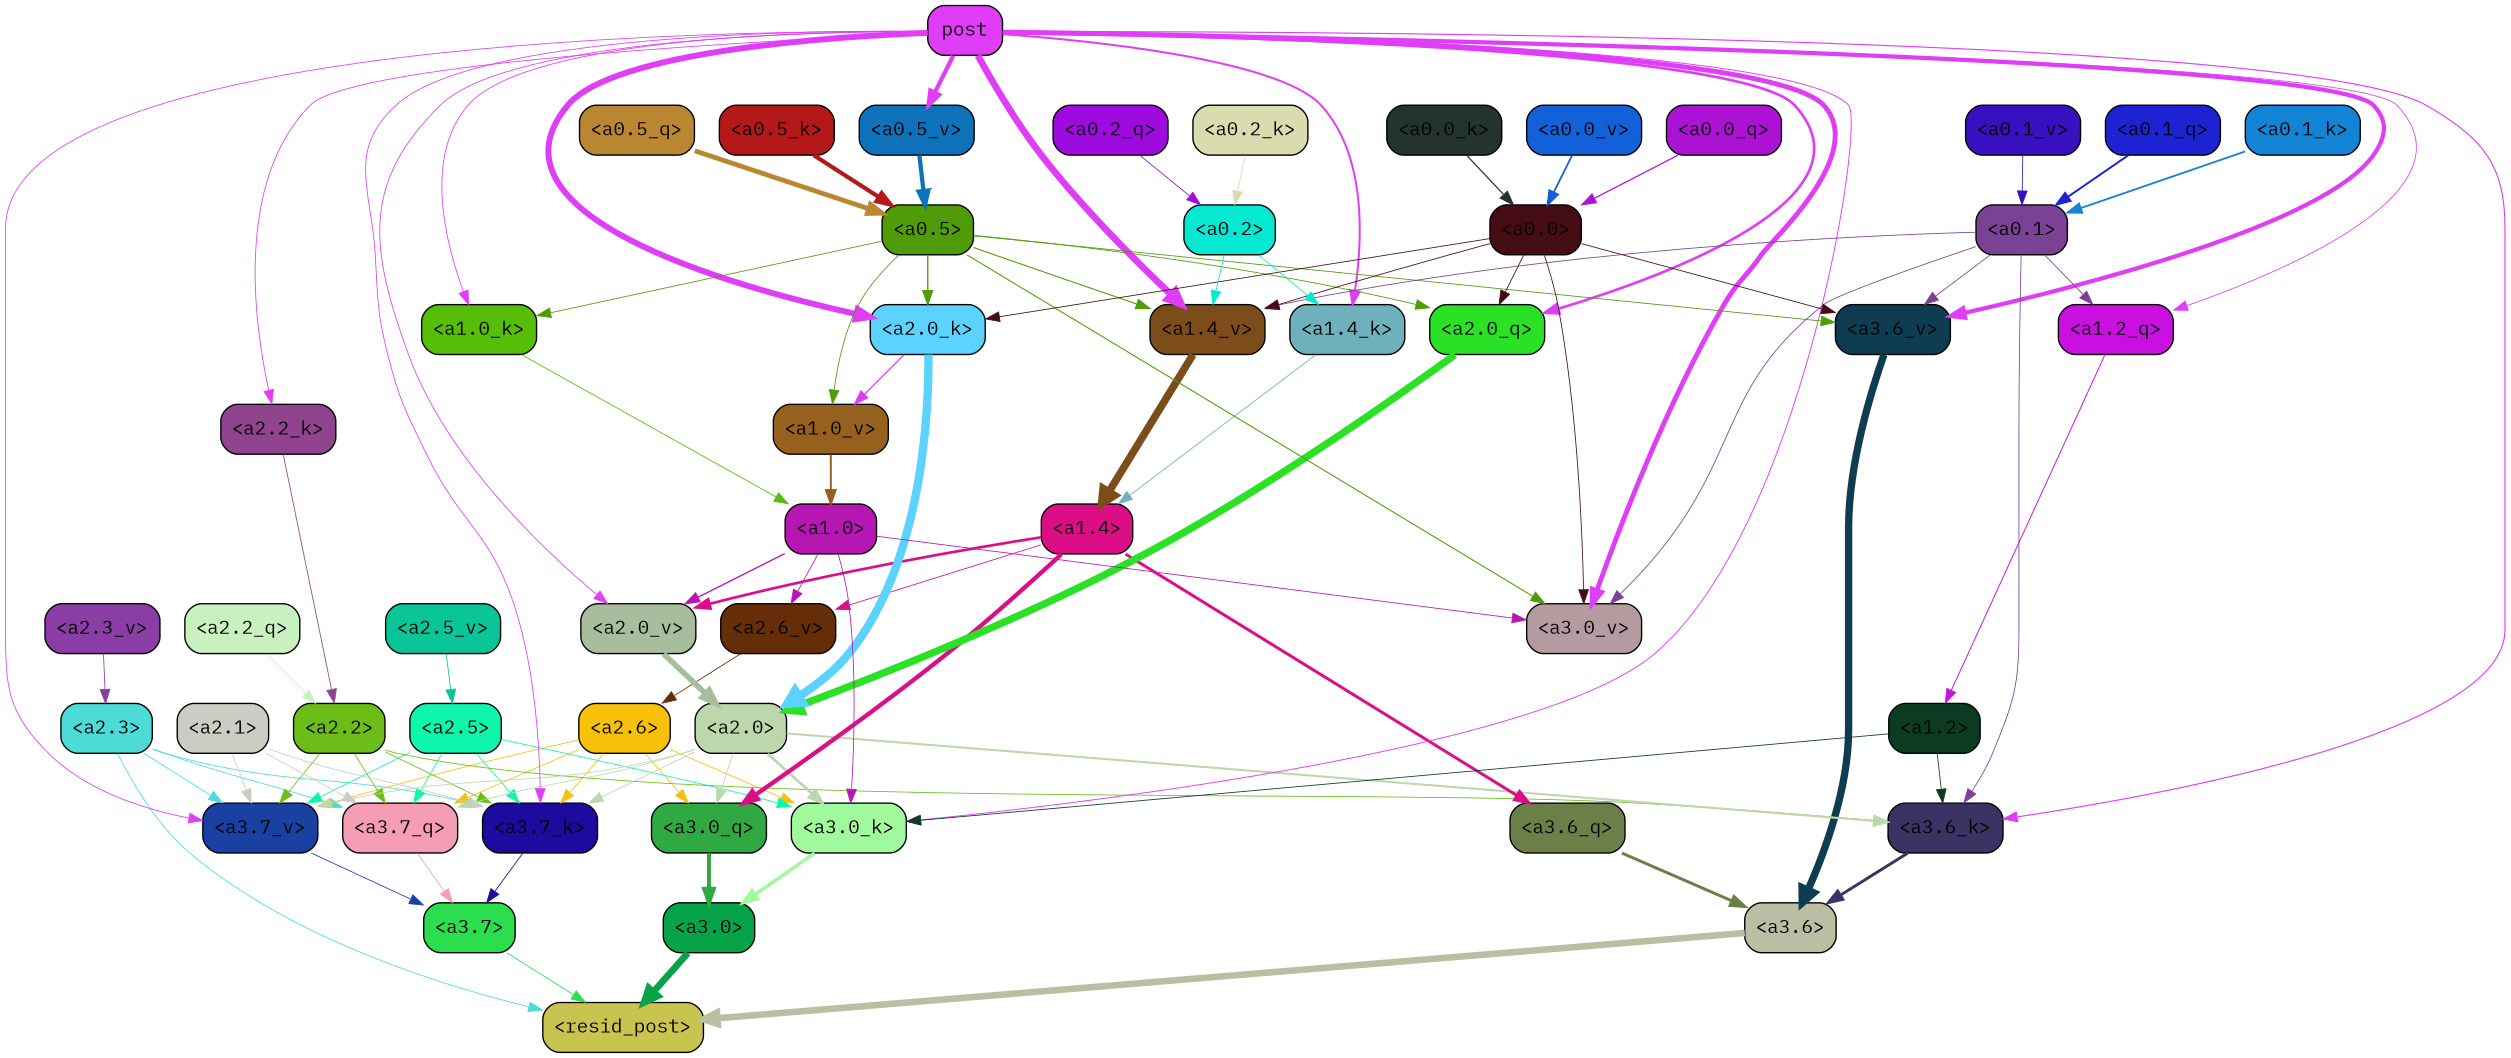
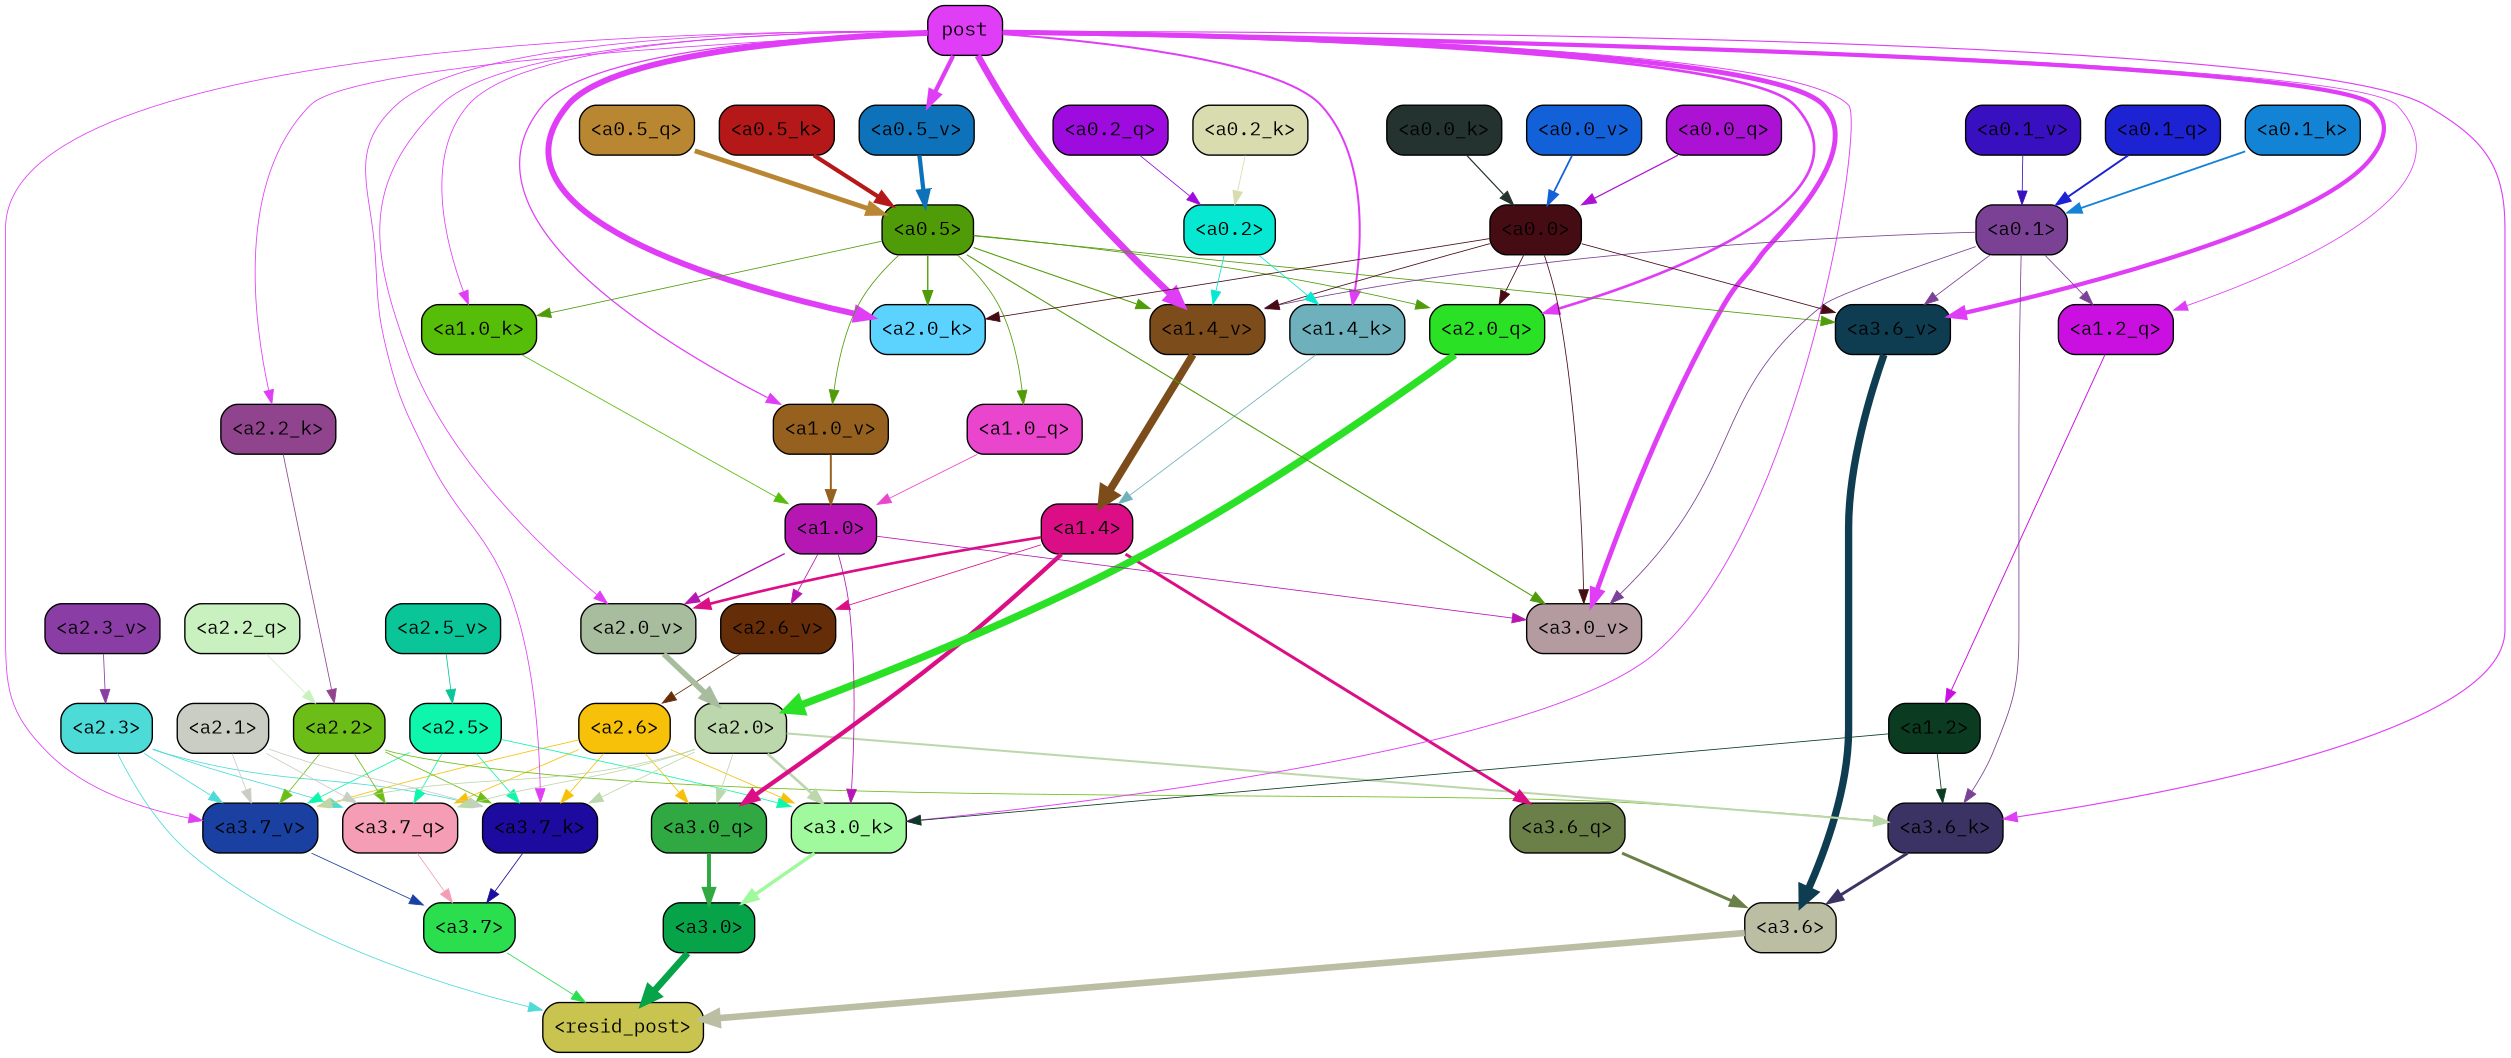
edge "<a2.0_k>" -> "<a1.0_v>": now "post" -> "<a1.0_v>"
node "<a1.0_q>": added
edge "<a2.0_k>" -> "<a2.0>": removed
